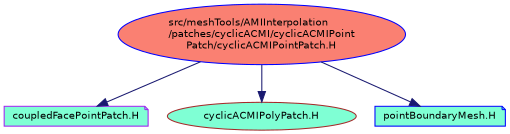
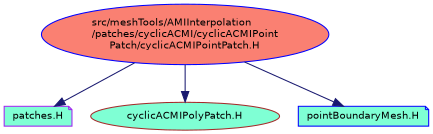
node "coupledFacePointPatch.H": label "coupledFacePointPatch.H" -> "patches.H"
